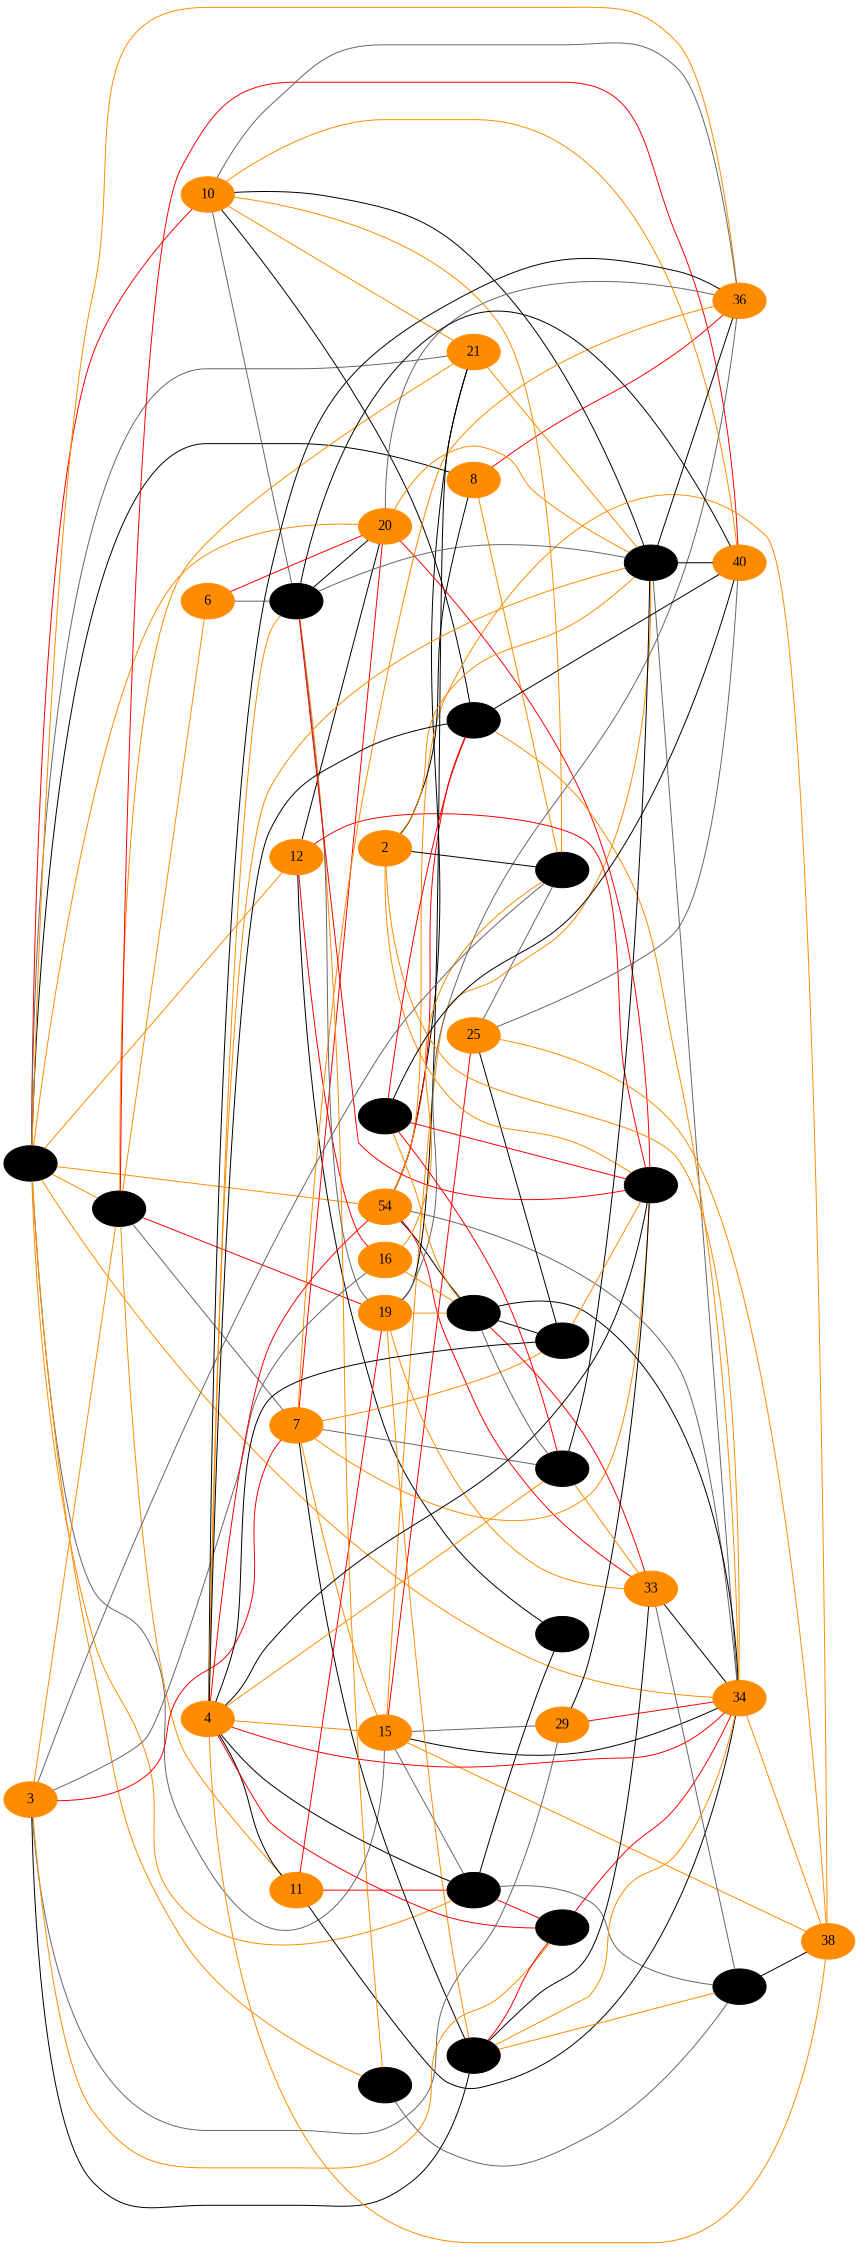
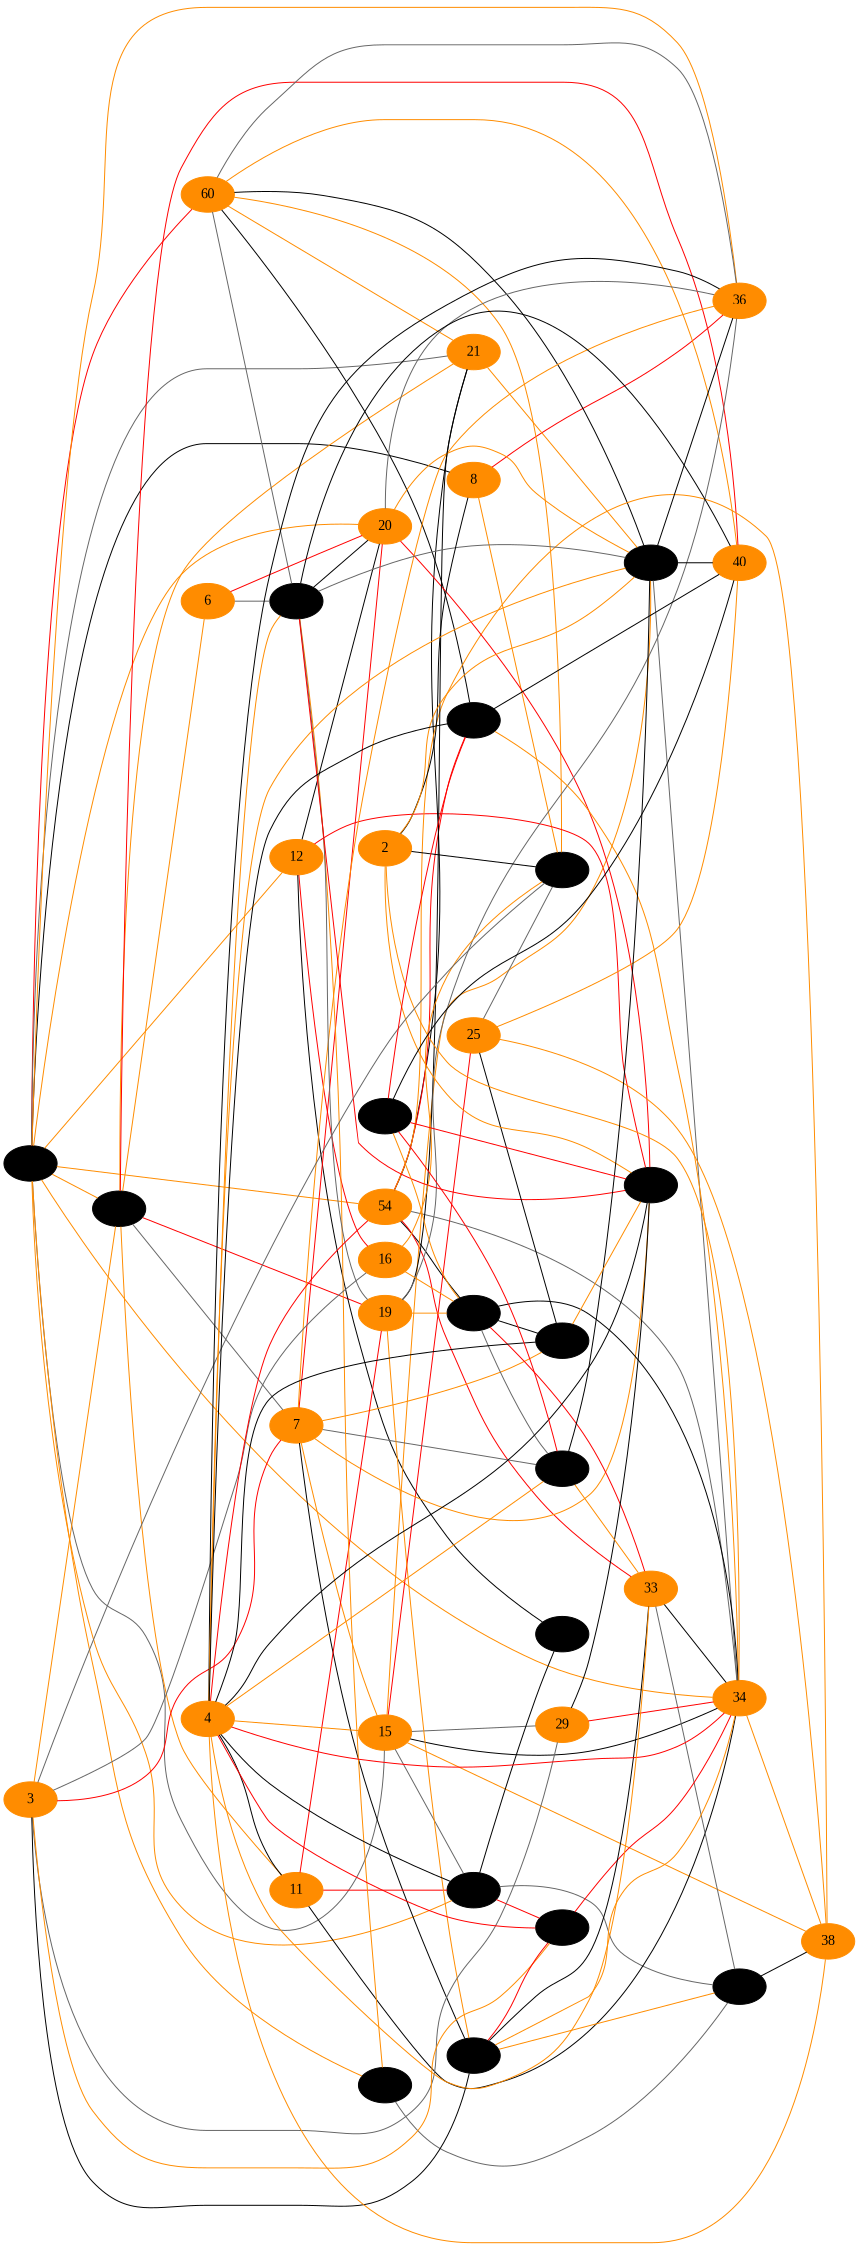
node "10": label "10" -> "60"
edge "40" -- "25": color gray40 -> darkorange
edge "19" -- "33": now "4" -- "33"
